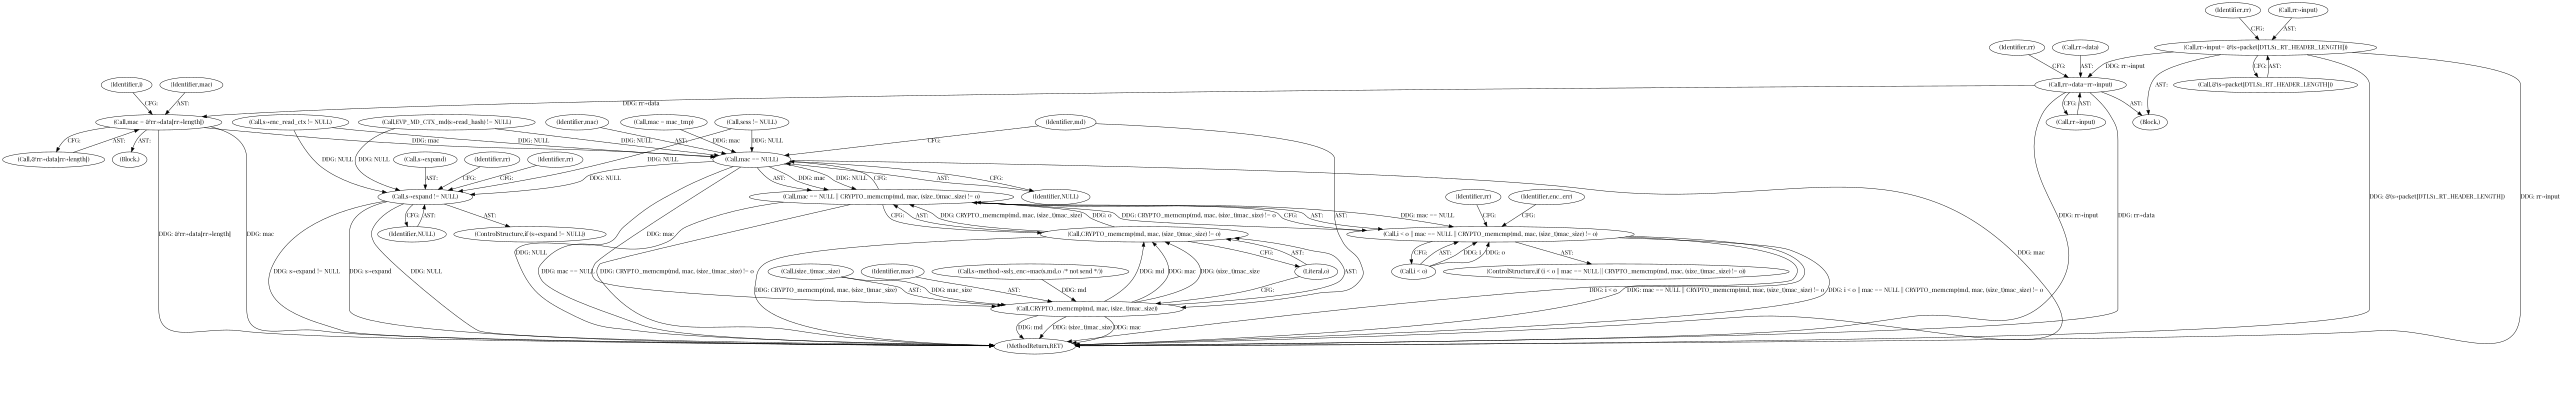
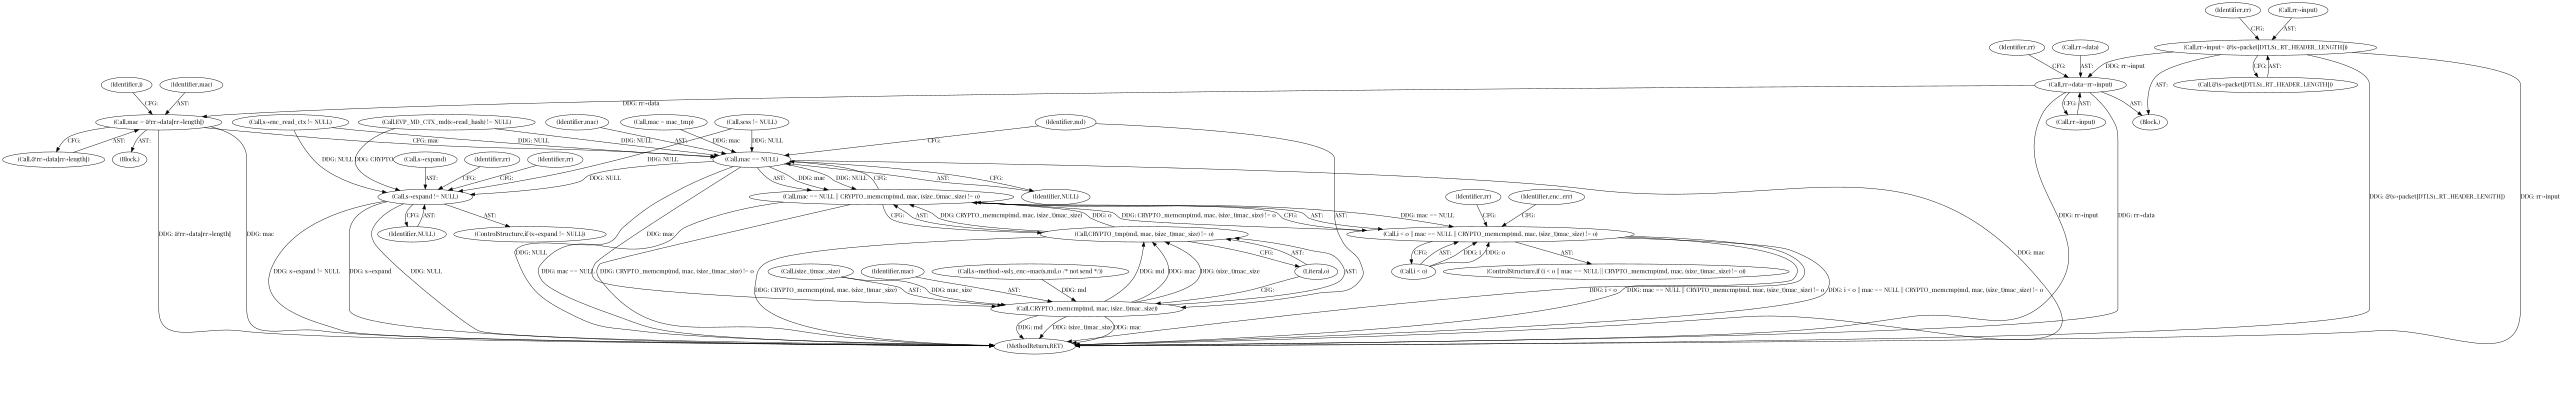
edge "(Call,mac = &rr->data[rr->length])" -> "(Call,mac == NULL)": label "DDG: mac" -> "CFG: mac"
edge "(Call,EVP_MD_CTX_md(s->read_hash) != NULL)" -> "(Call,s->expand != NULL)": label "DDG: NULL" -> "DDG: CRYPTO"
node "(Call,CRYPTO_memcmp(md, mac, (size_t)mac_size) != 0)": label "(Call,CRYPTO_memcmp(md, mac, (size_t)mac_size) != 0)" -> "(Call,CRYPTO_tmp(md, mac, (size_t)mac_size) != 0)"
